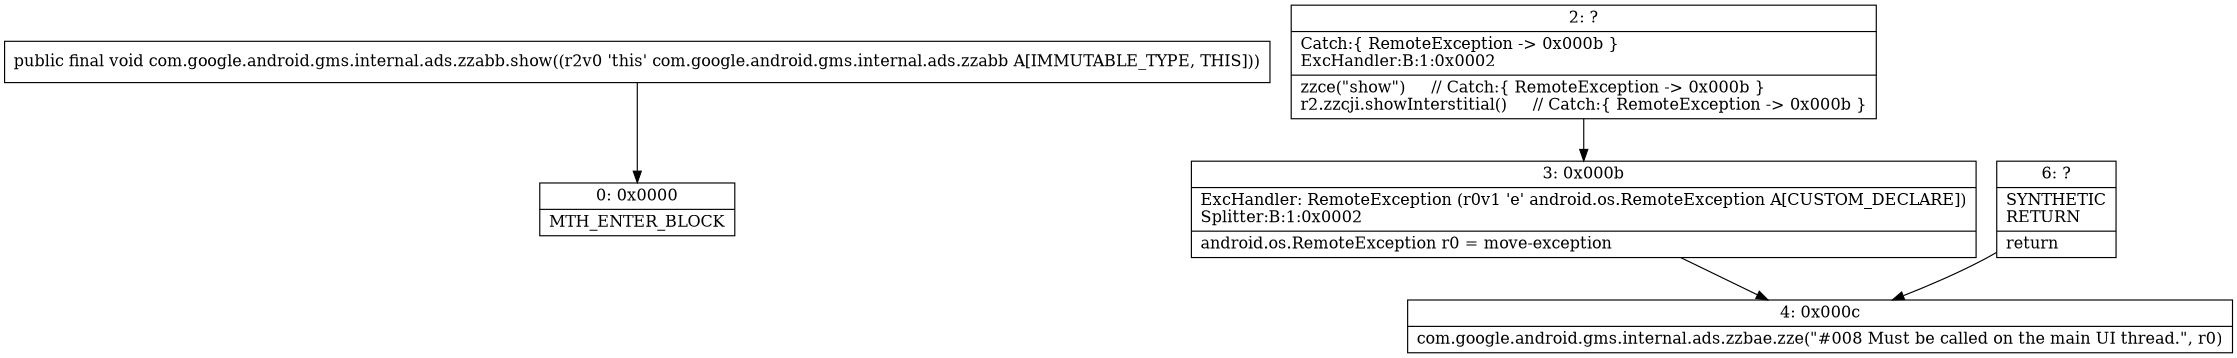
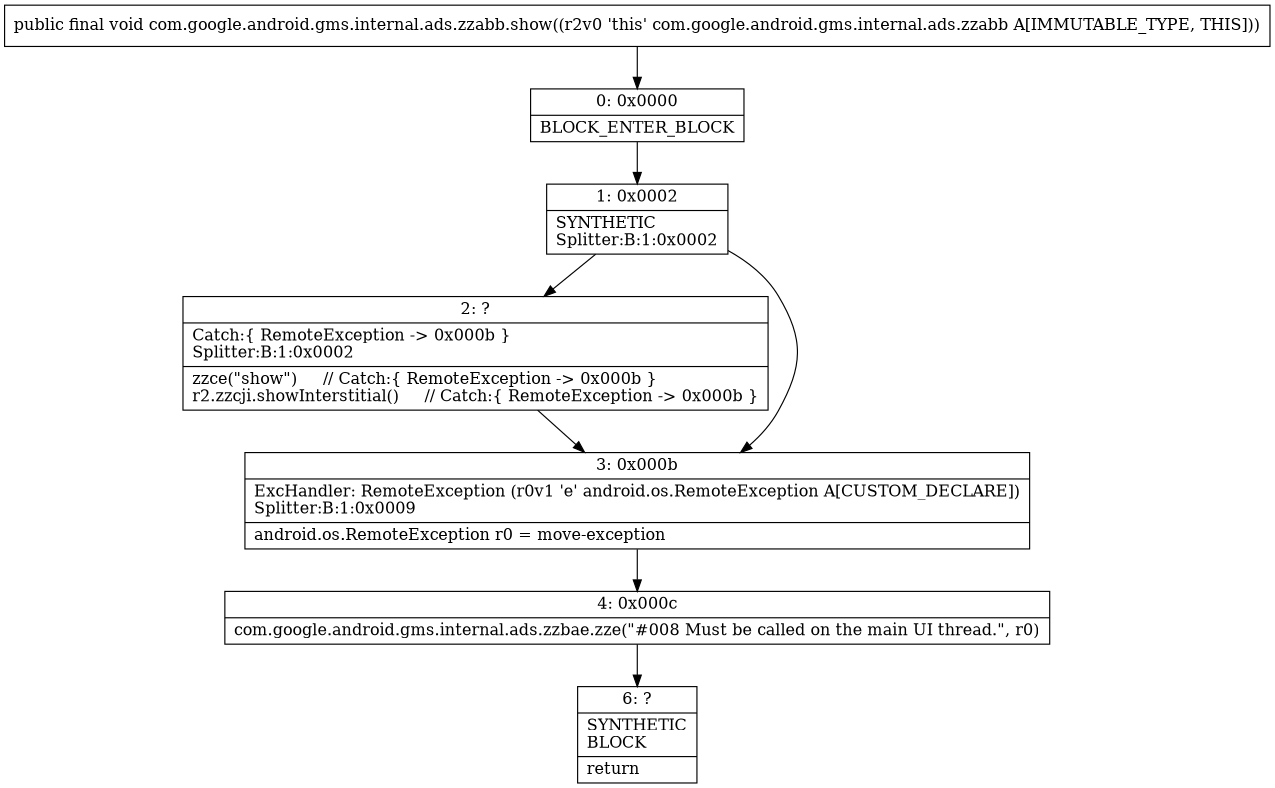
node "2: ?": text "ExcHandler:B:1:0x0002" -> "Splitter:B:1:0x0002"
node "3: 0x000b": text "Splitter:B:1:0x0002" -> "Splitter:B:1:0x0009"
node "6: ?": text "RETURN" -> "BLOCK"
node "1: 0x0002": added
node "0: 0x0000": text "MTH_ENTER_BLOCK" -> "BLOCK_ENTER_BLOCK"
edge "6: ?" -> "4: 0x000c": reversed
